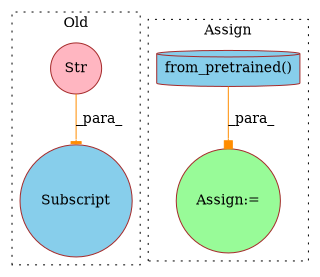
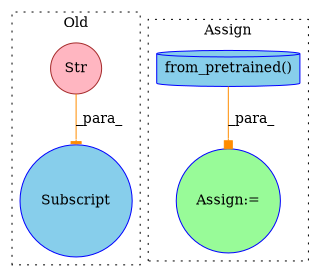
node "from_pretrained()": color brown -> blue
node "Subscript": color brown -> blue
node "Assign:=": color brown -> blue
